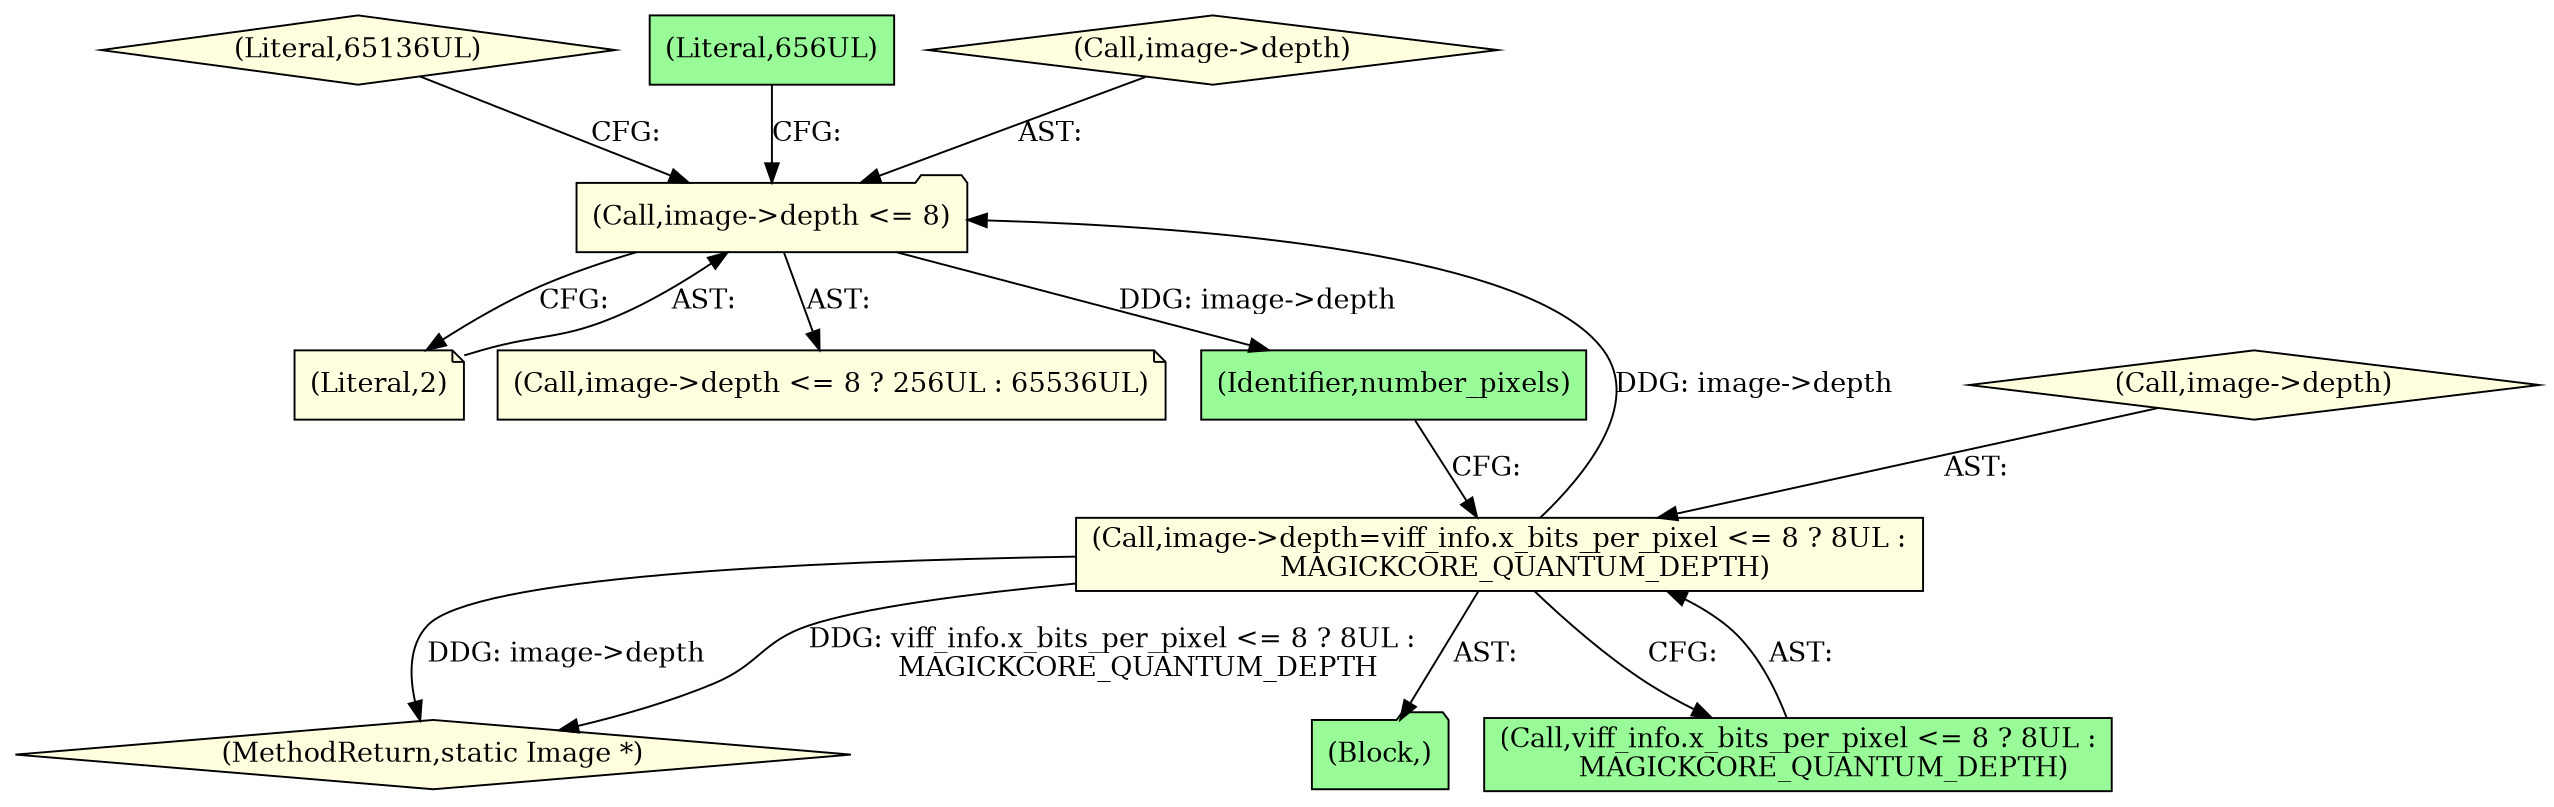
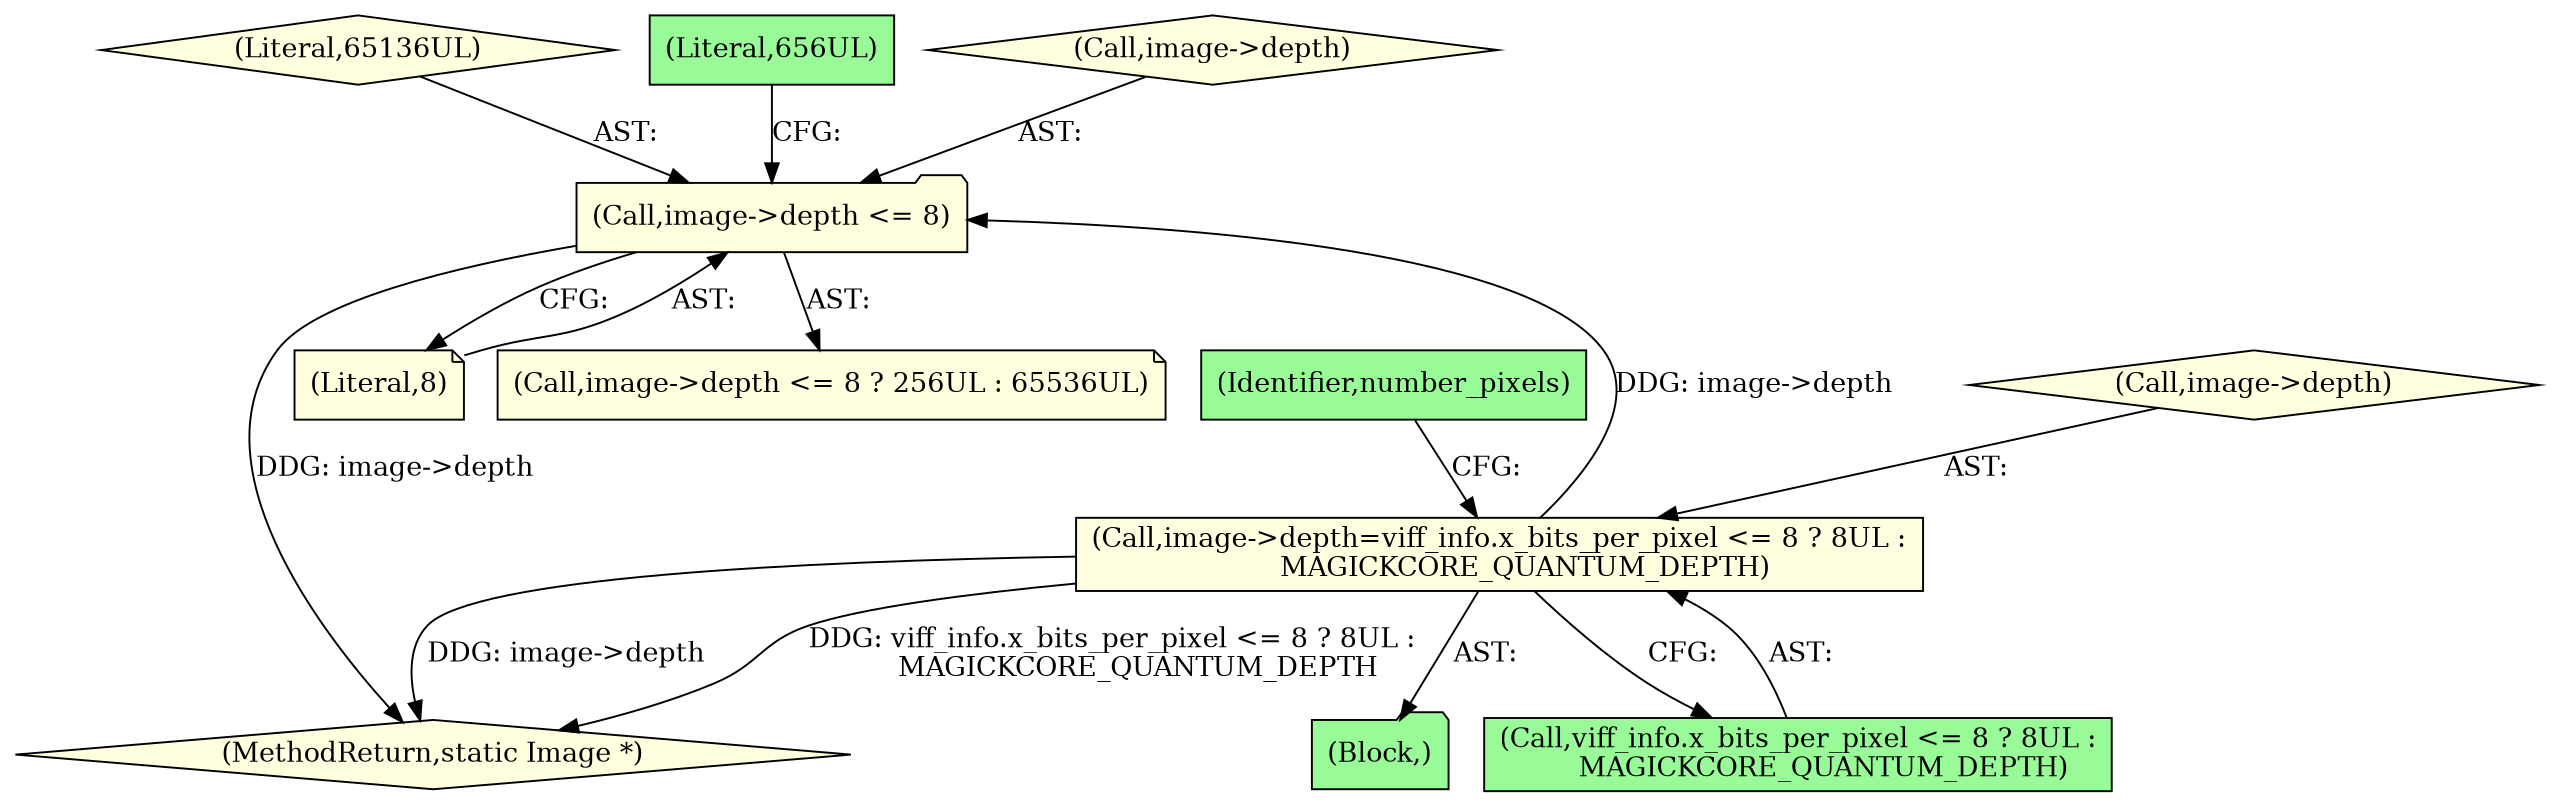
edge "(Literal,65136UL)" -> "(Call,image->depth <= 8)": label "CFG: " -> "AST: "
edge "(Call,image->depth <= 8)" -> "(Identifier,number_pixels)": now "(Call,image->depth <= 8)" -> "(MethodReturn,static Image *)"
node "(Literal,2)": label "(Literal,2)" -> "(Literal,8)"
